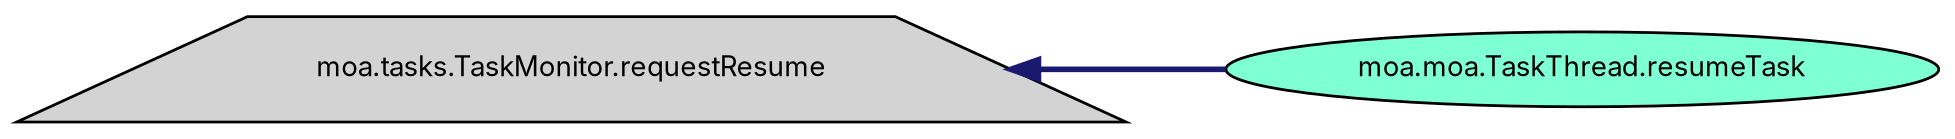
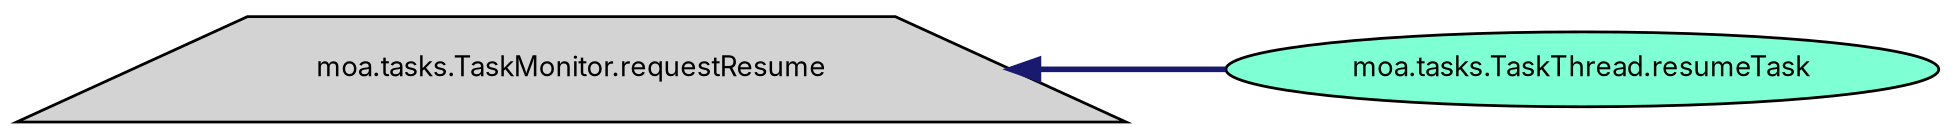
node "moa.moa.TaskThread.resumeTask": label "moa.moa.TaskThread.resumeTask" -> "moa.tasks.TaskThread.resumeTask"
